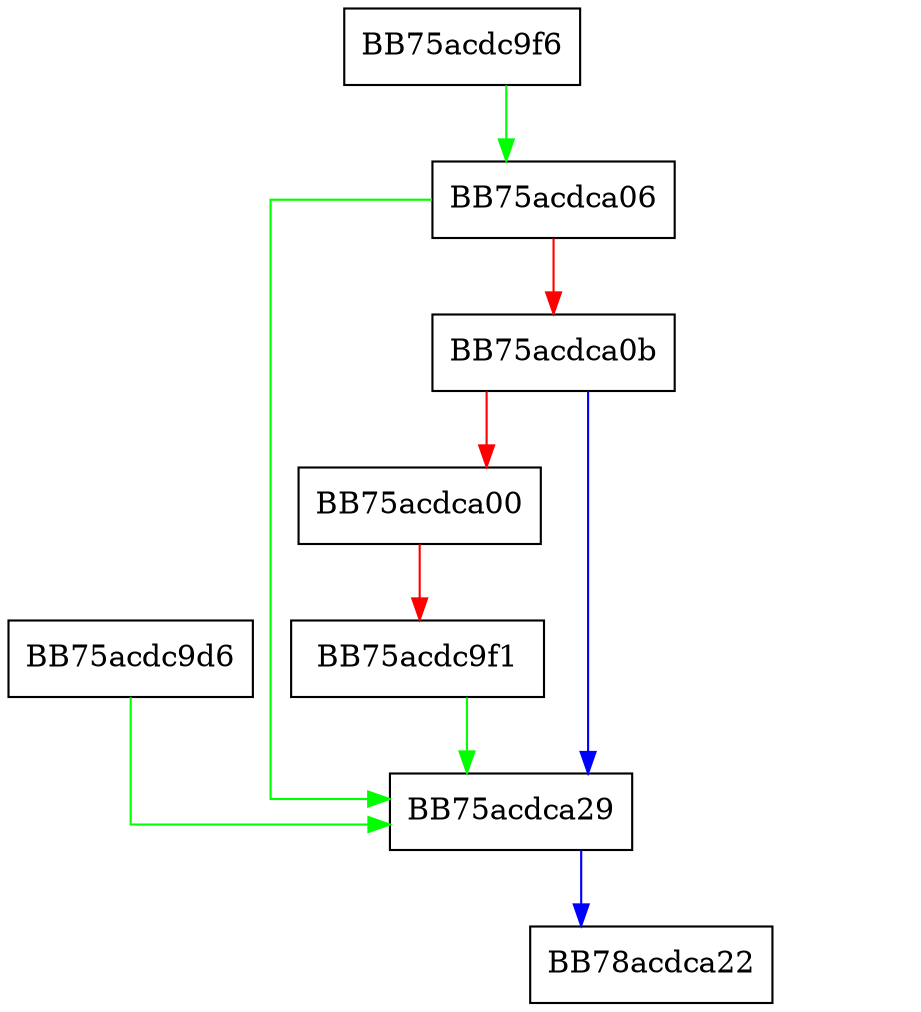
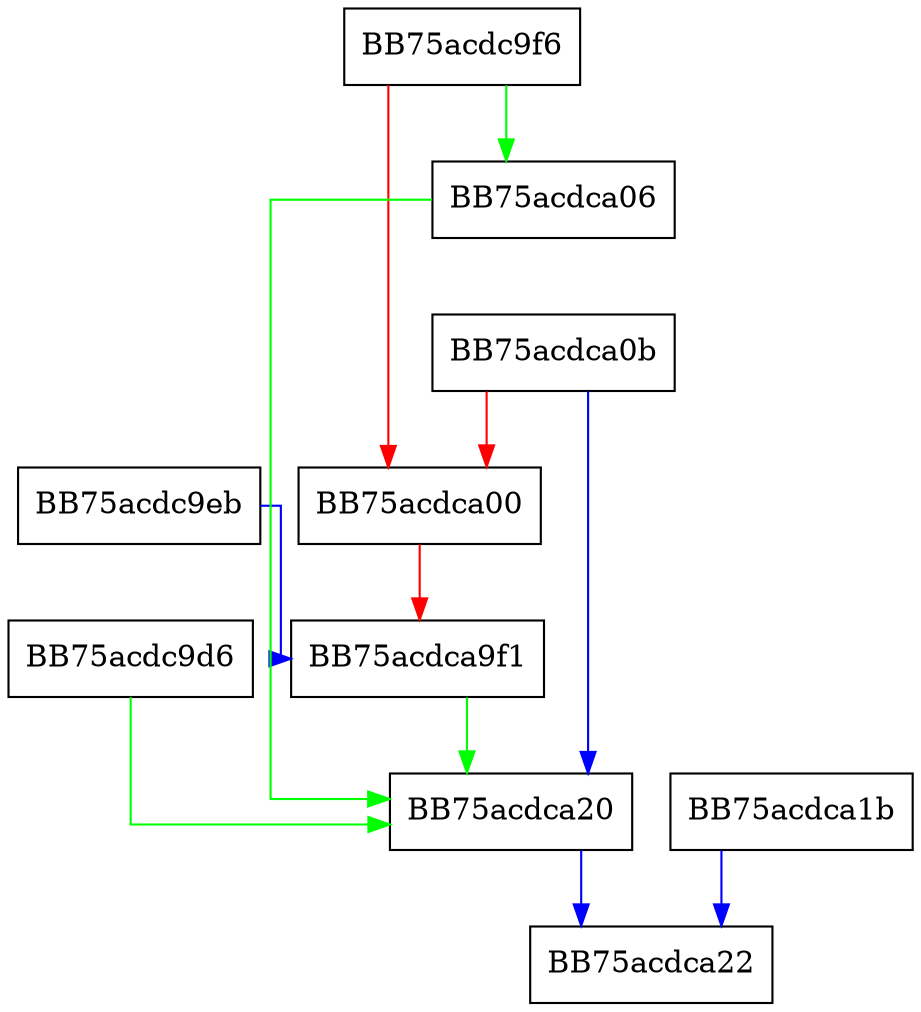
edge "BB75acdca06" -> "BB75acdca0b": removed
edge "BB75acdc9f6" -> "BB75acdca00": added
node "BB75acdc9eb": added
node "BB75acdc9f1": label "BB75acdc9f1" -> "BB75acdca9f1"
node "BB75acdca29": label "BB75acdca29" -> "BB75acdca20"
node "BB75acdca1b": added
node "BB78acdca22": label "BB78acdca22" -> "BB75acdca22"
